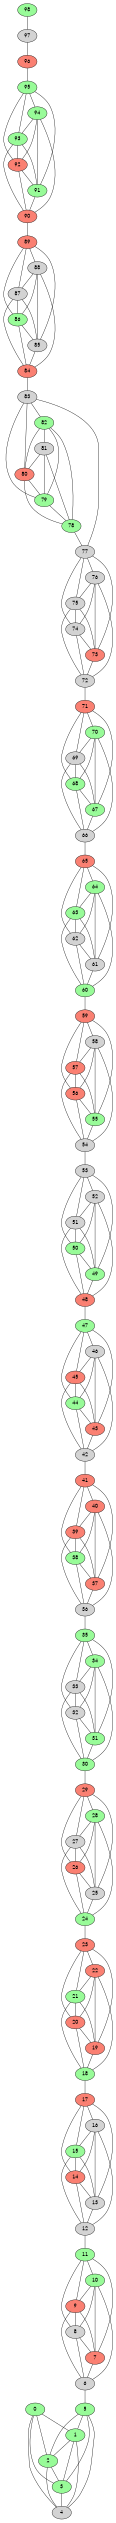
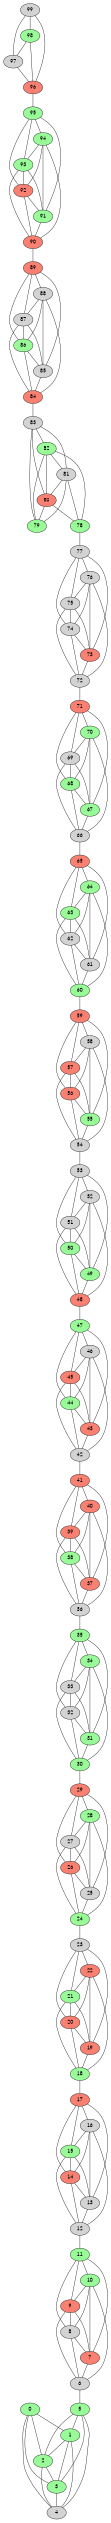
node "99": added
edge "98" -- "96": added
edge "83" -- "77": now "83" -- "81"
edge "79" -- "78": removed
node "23": fillcolor salmon -> lightgrey
